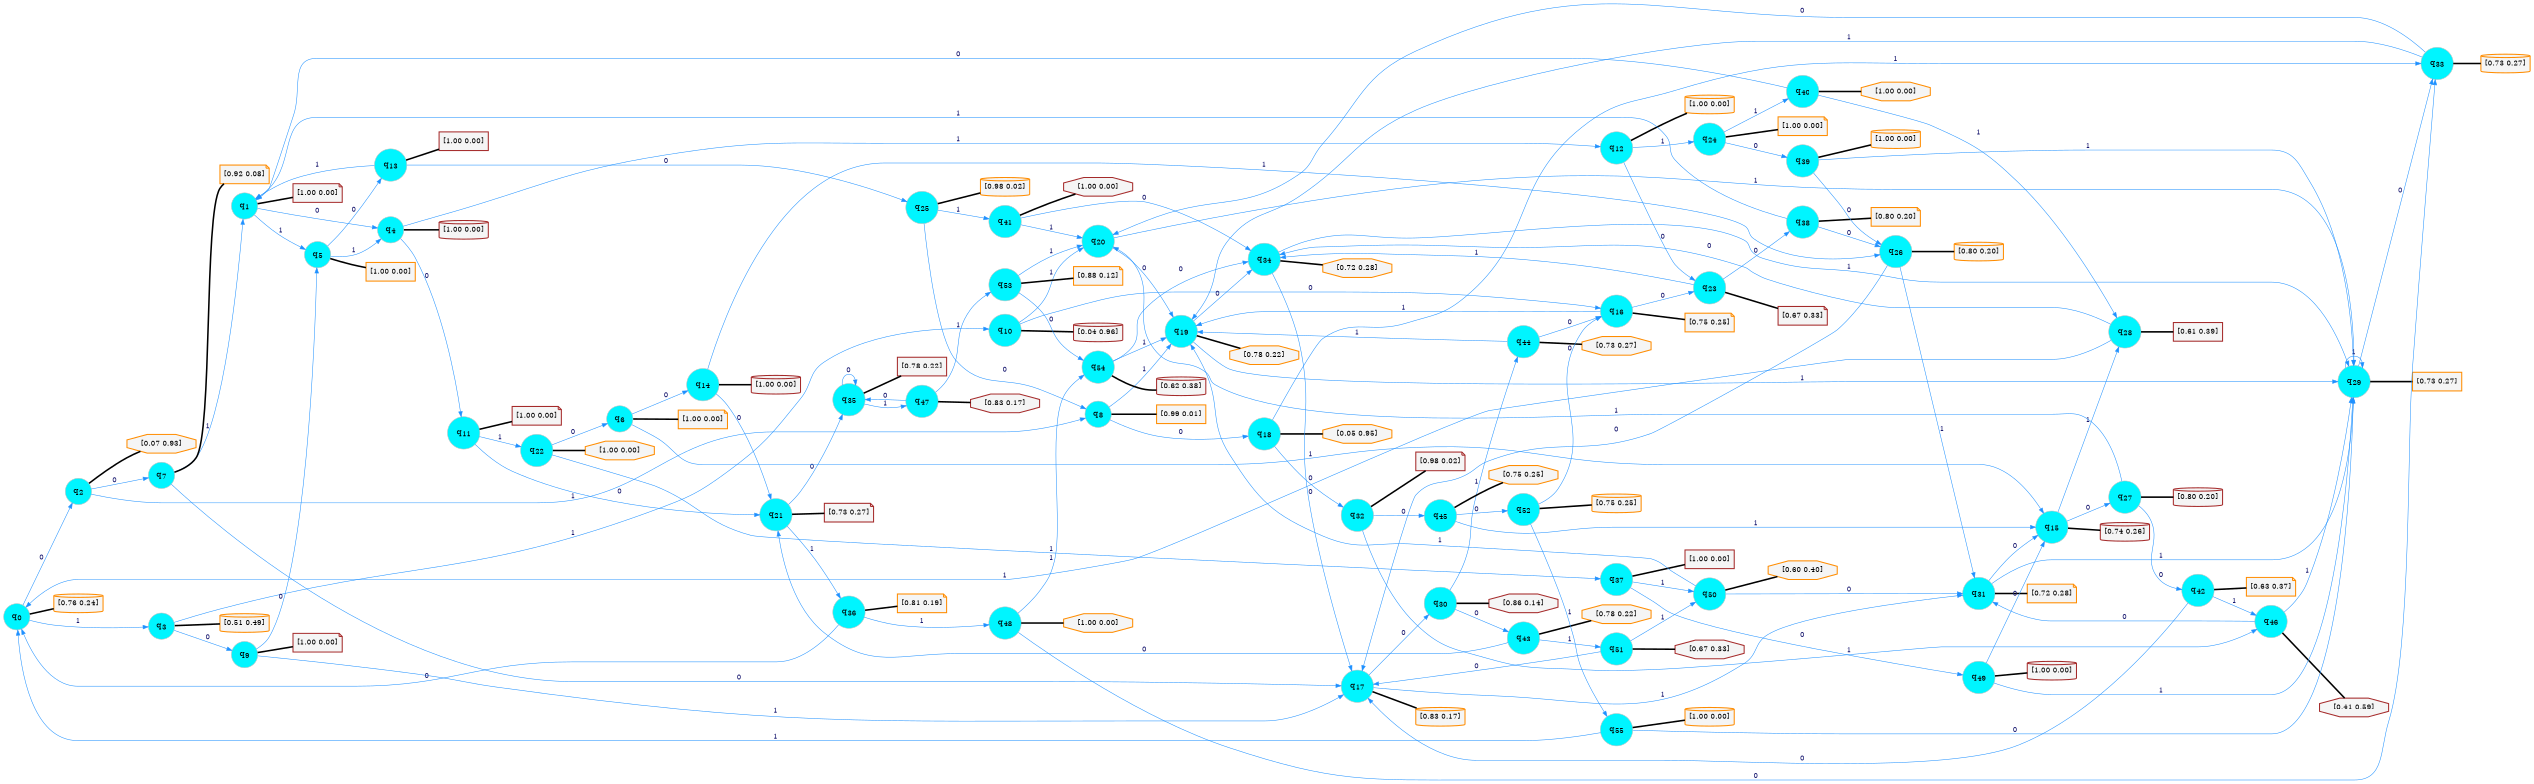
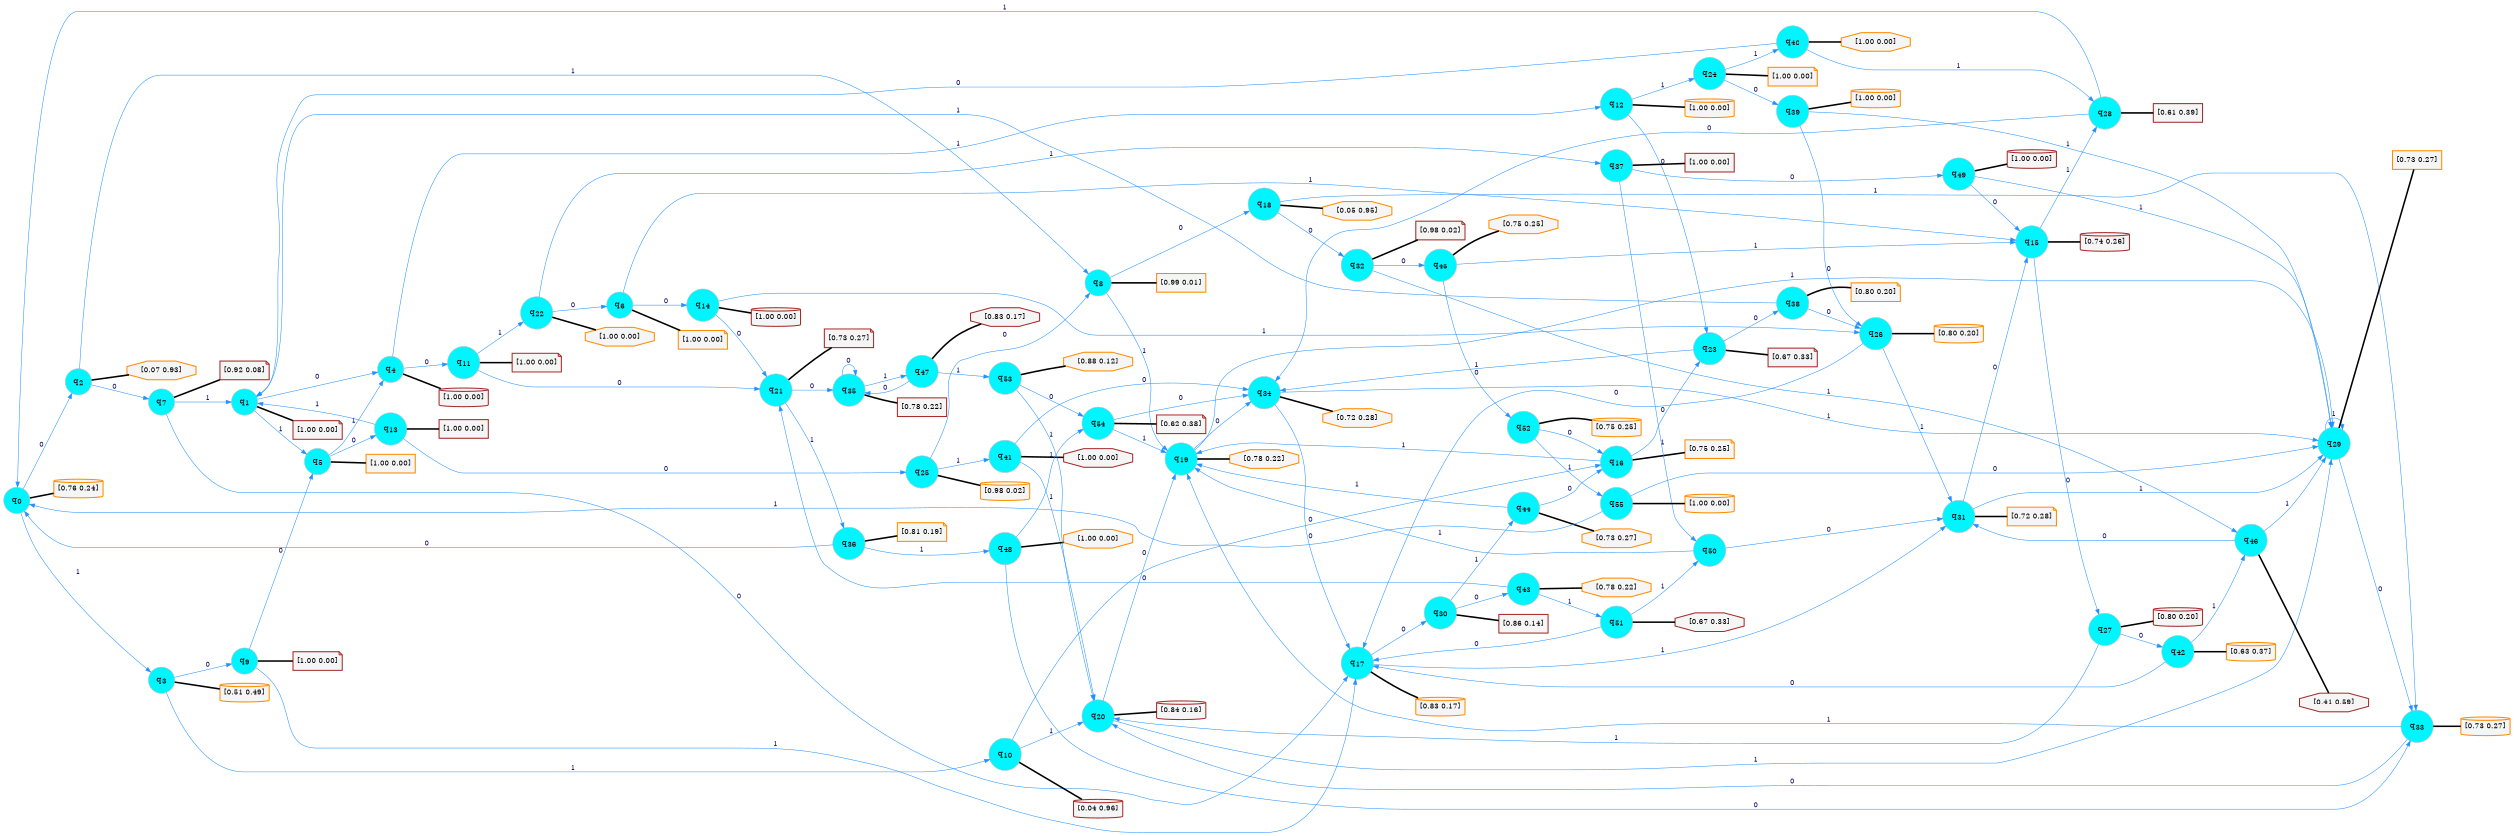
node "[0.92 0.08]": color darkorange -> brown
node "[0.88 0.12]": shape note -> octagon
node "[0.62 0.38]": shape cylinder -> note
node "[0.60 0.40]": removed
node "[0.63 0.37]": shape note -> cylinder
node "[0.86 0.14]": shape octagon -> box
node "[0.84 0.16]": added
